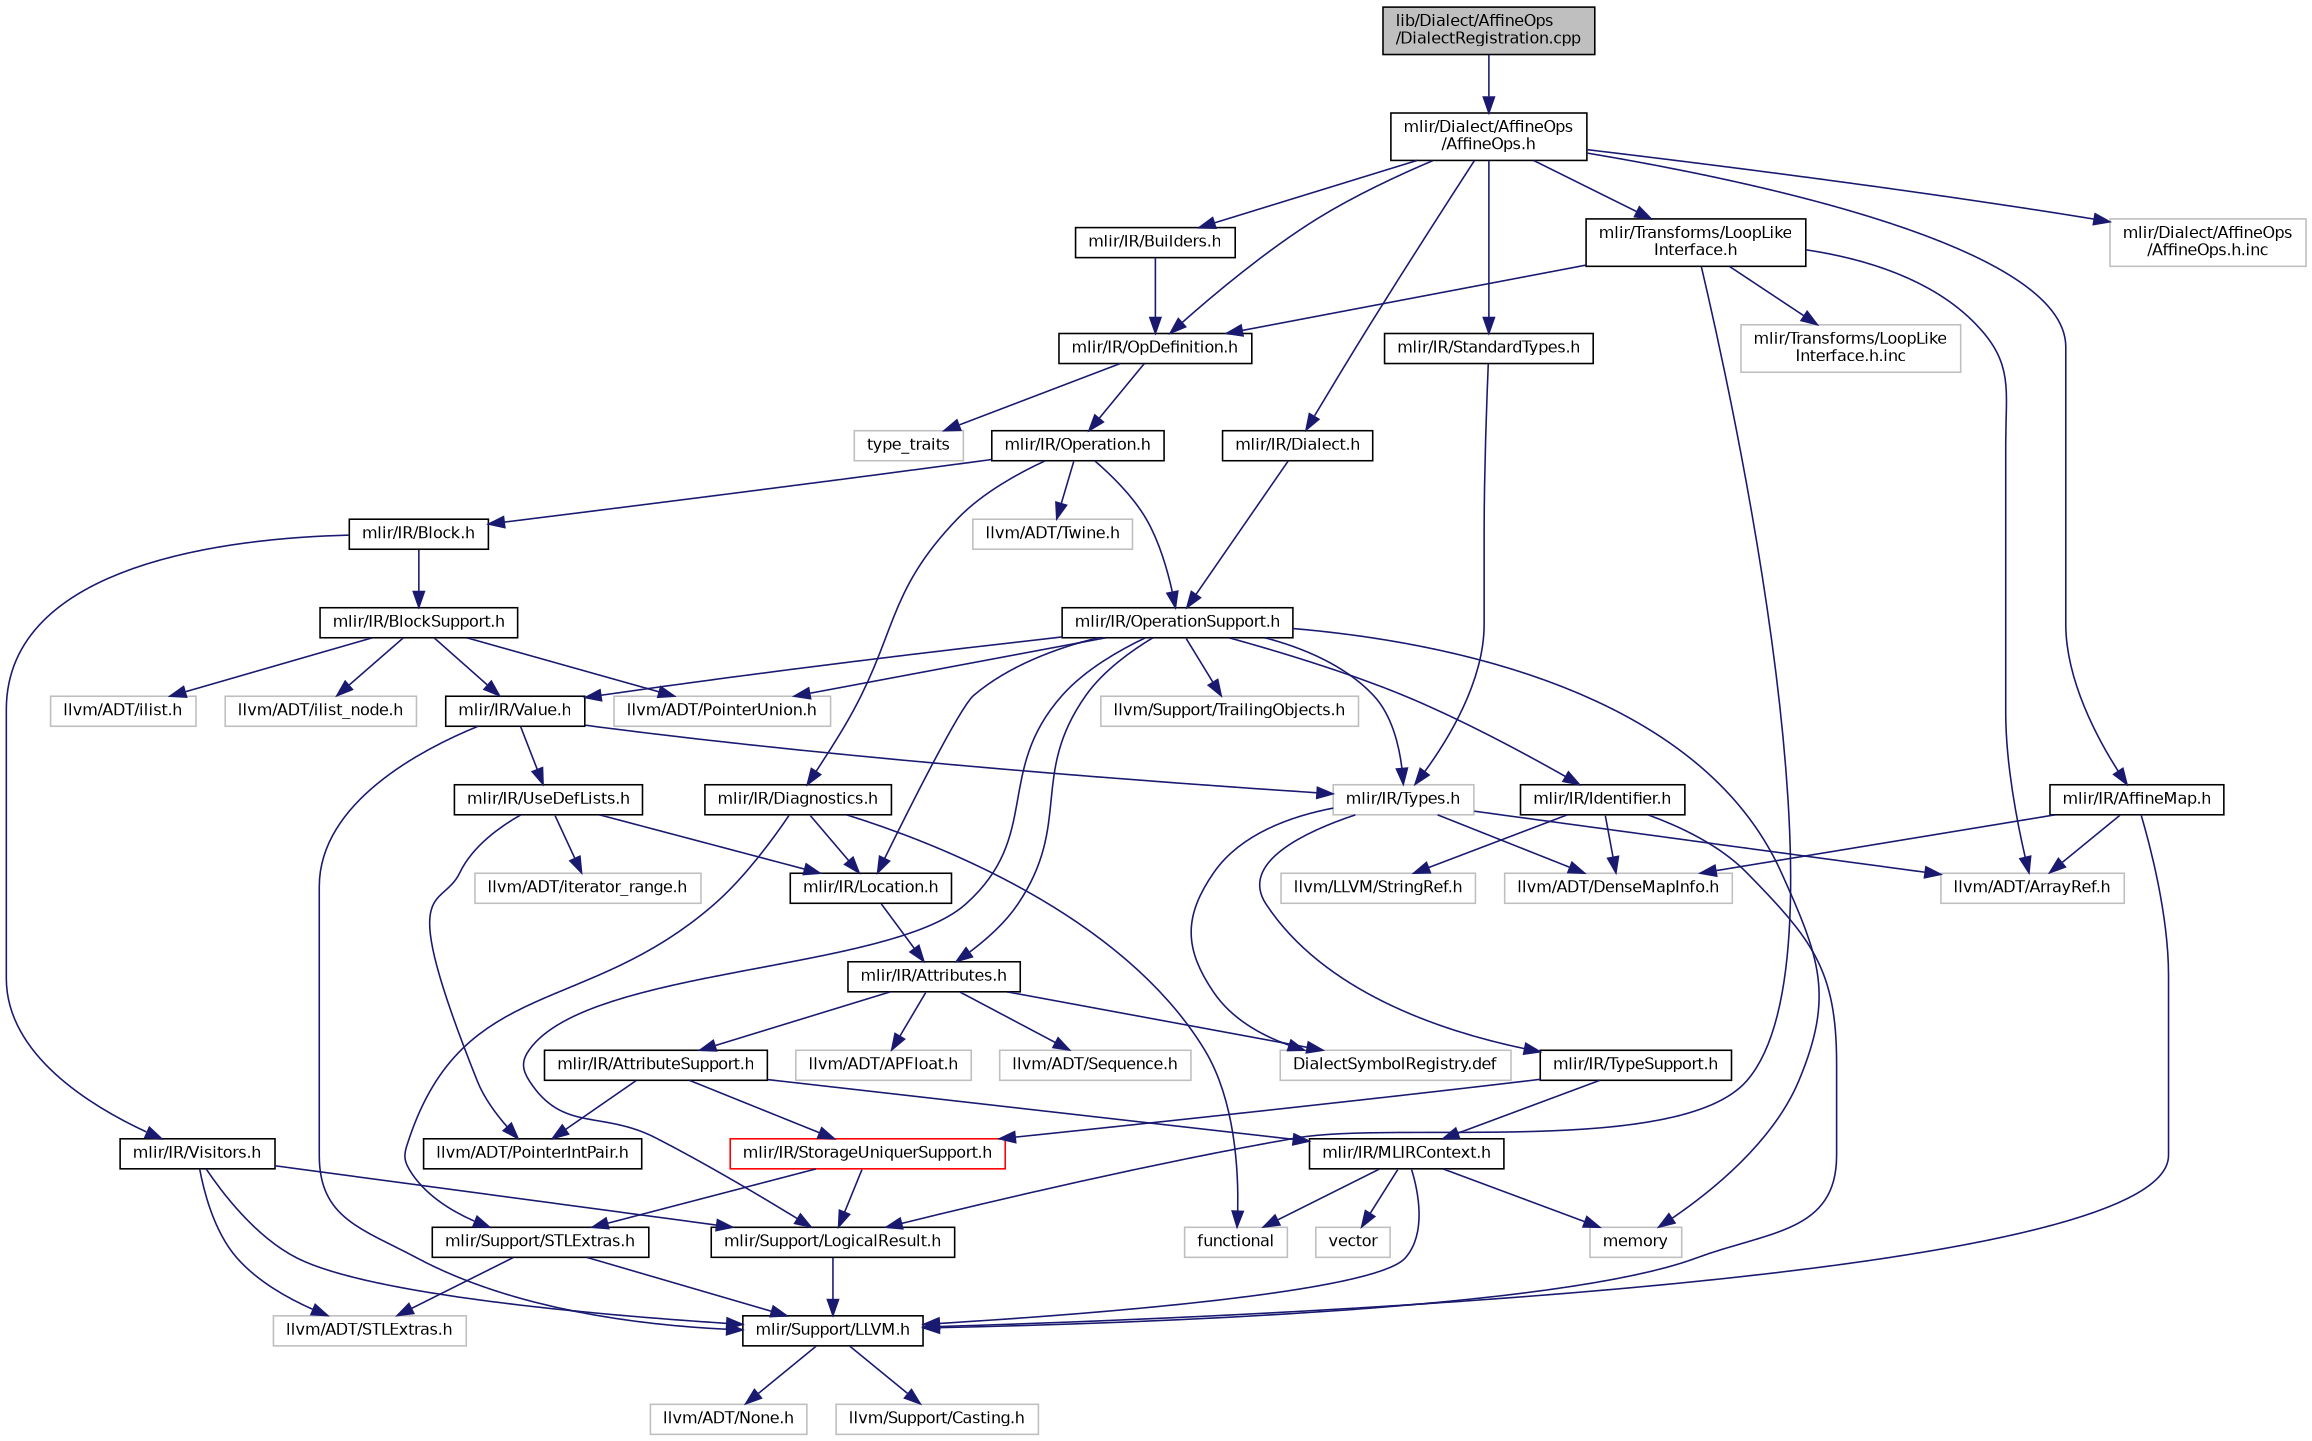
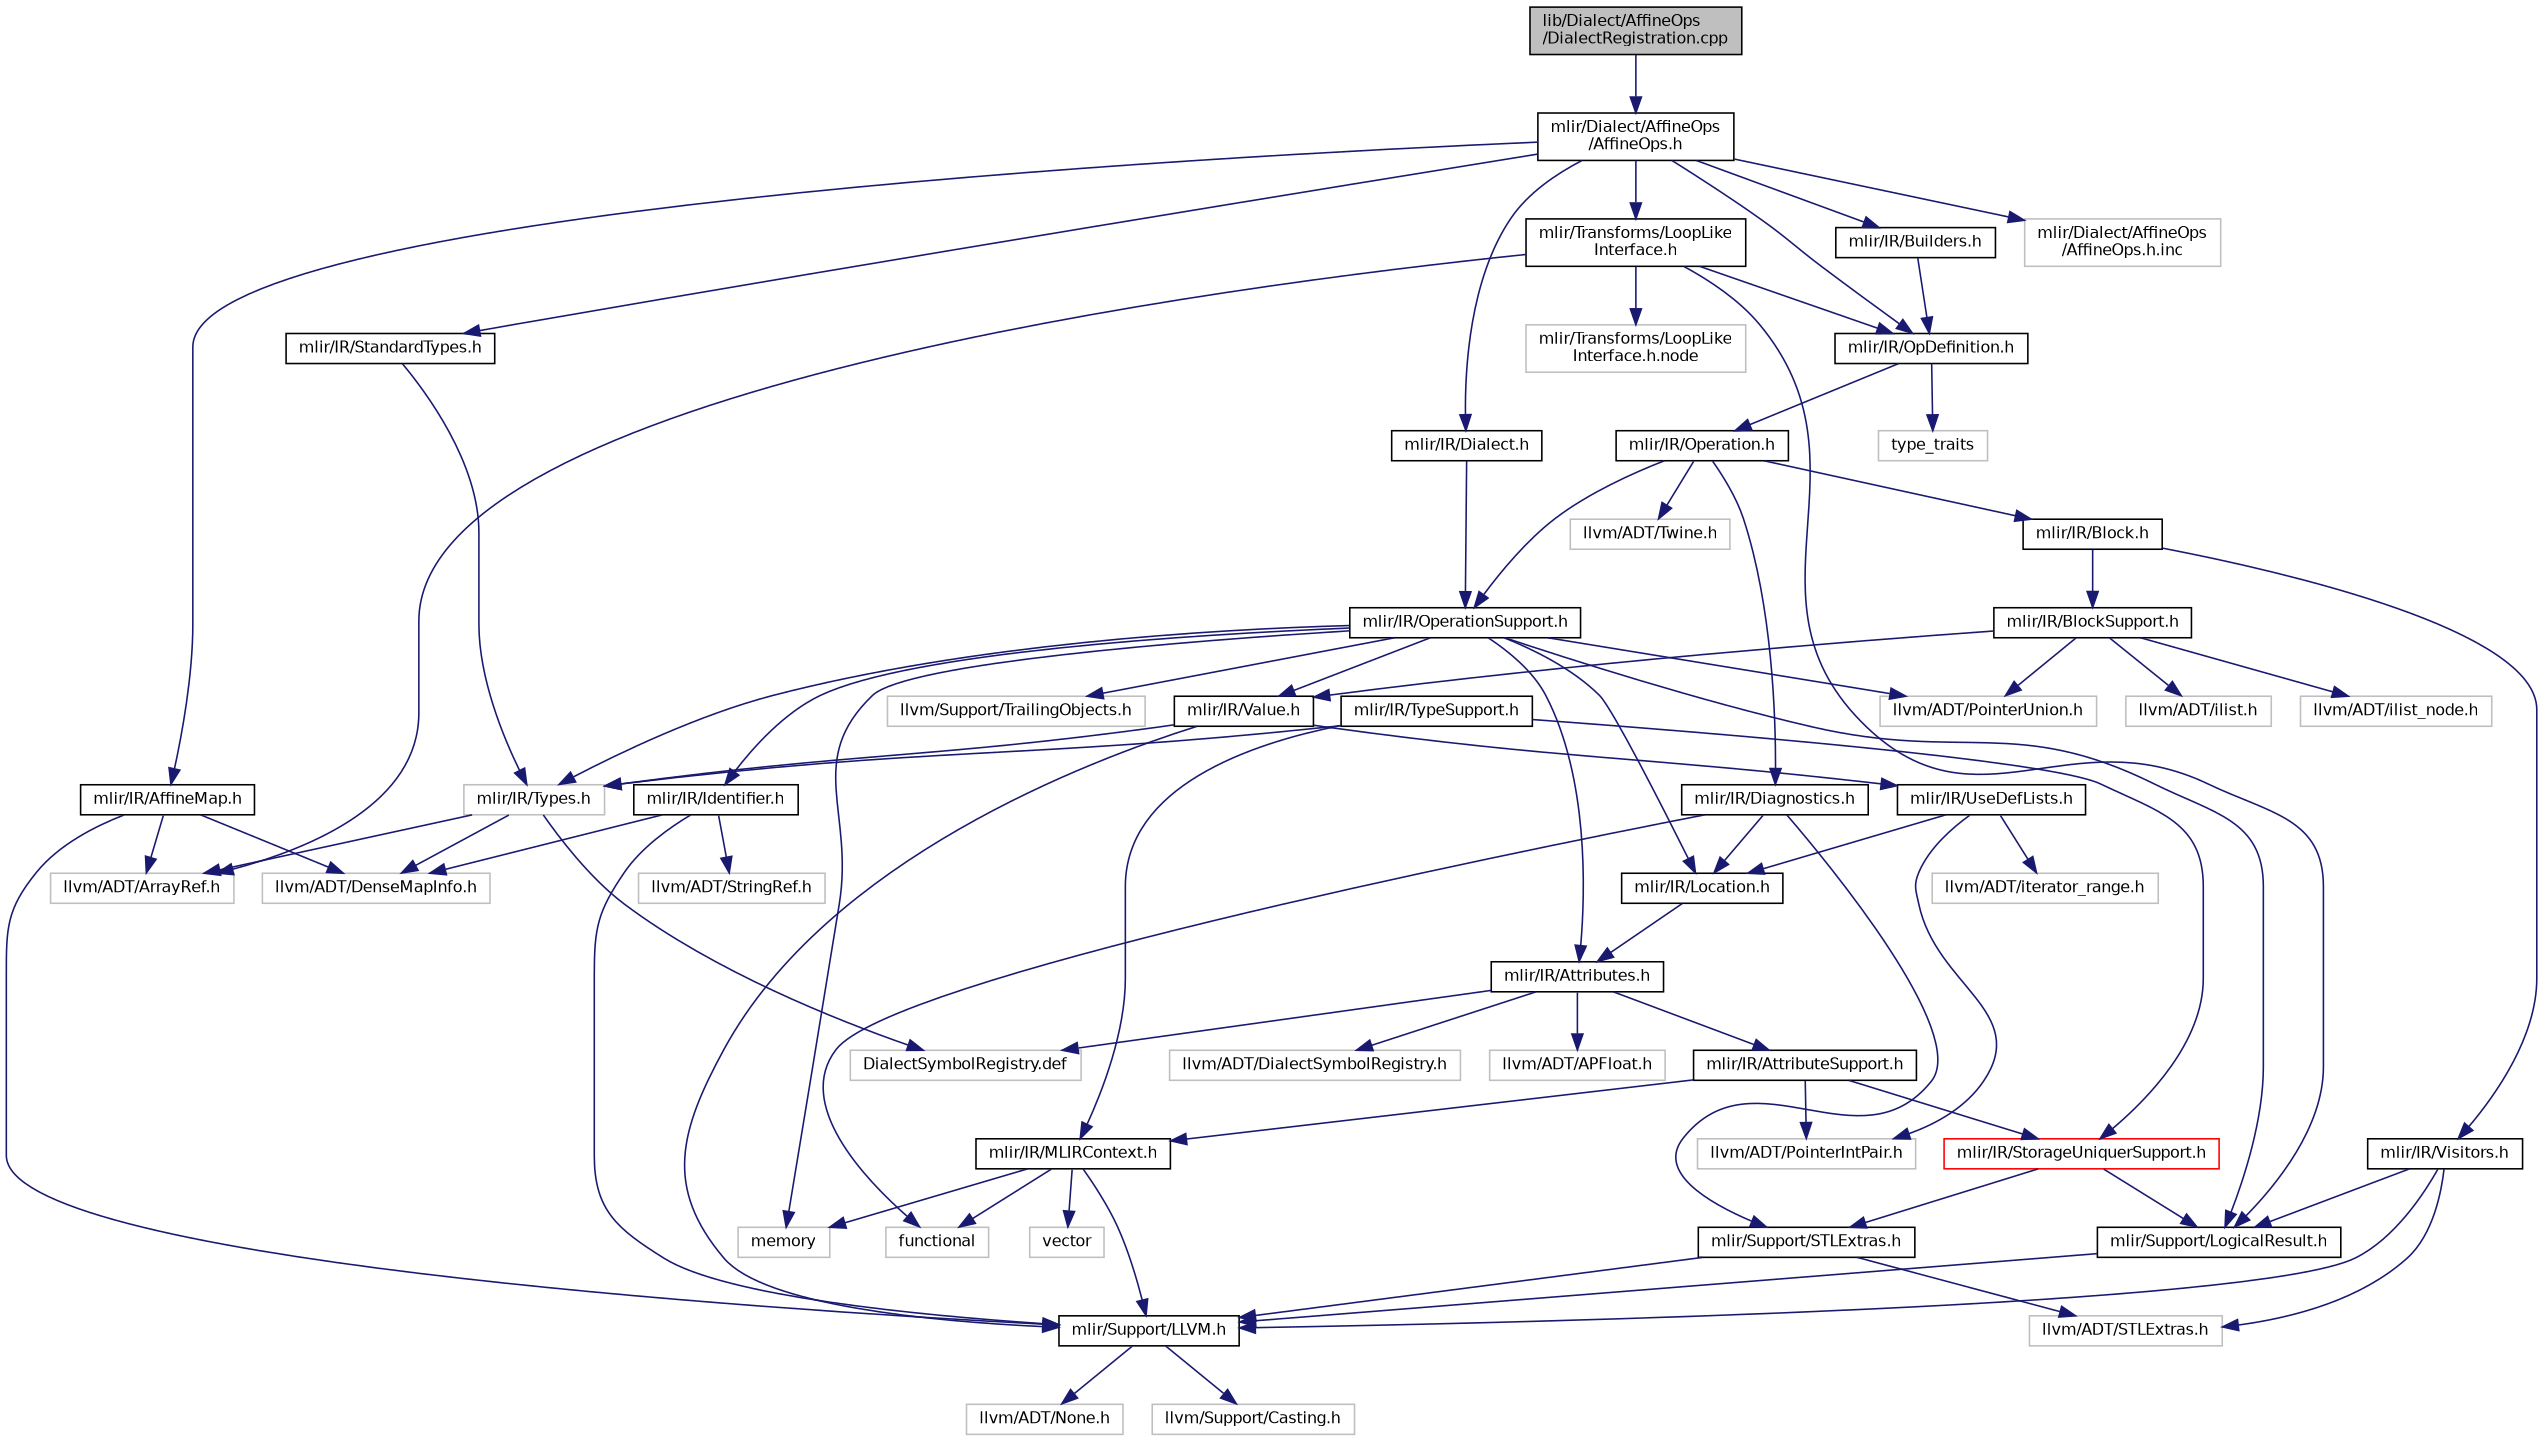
node "mlir/Transforms/LoopLike Interface.h.inc": label "mlir/Transforms/LoopLike Interface.h.inc" -> "mlir/Transforms/LoopLike Interface.h.node"
node "llvm/LLVM/StringRef.h": label "llvm/LLVM/StringRef.h" -> "llvm/ADT/StringRef.h"
edge "mlir/IR/Types.h" -> "mlir/IR/TypeSupport.h": reversed
node "llvm/ADT/Sequence.h": label "llvm/ADT/Sequence.h" -> "llvm/ADT/DialectSymbolRegistry.h"
node "llvm/ADT/PointerIntPair.h": color black -> grey75
